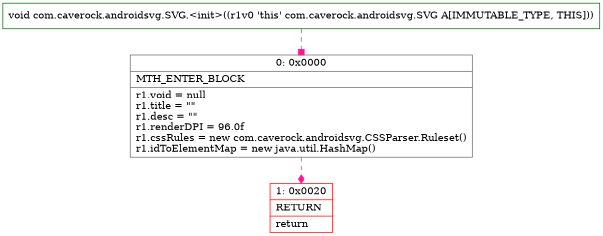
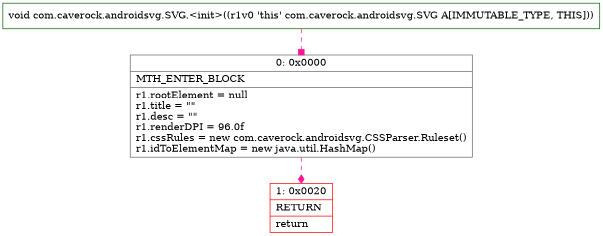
node "0: 0x0000": text "r1.void = null" -> "r1.rootElement = null"
